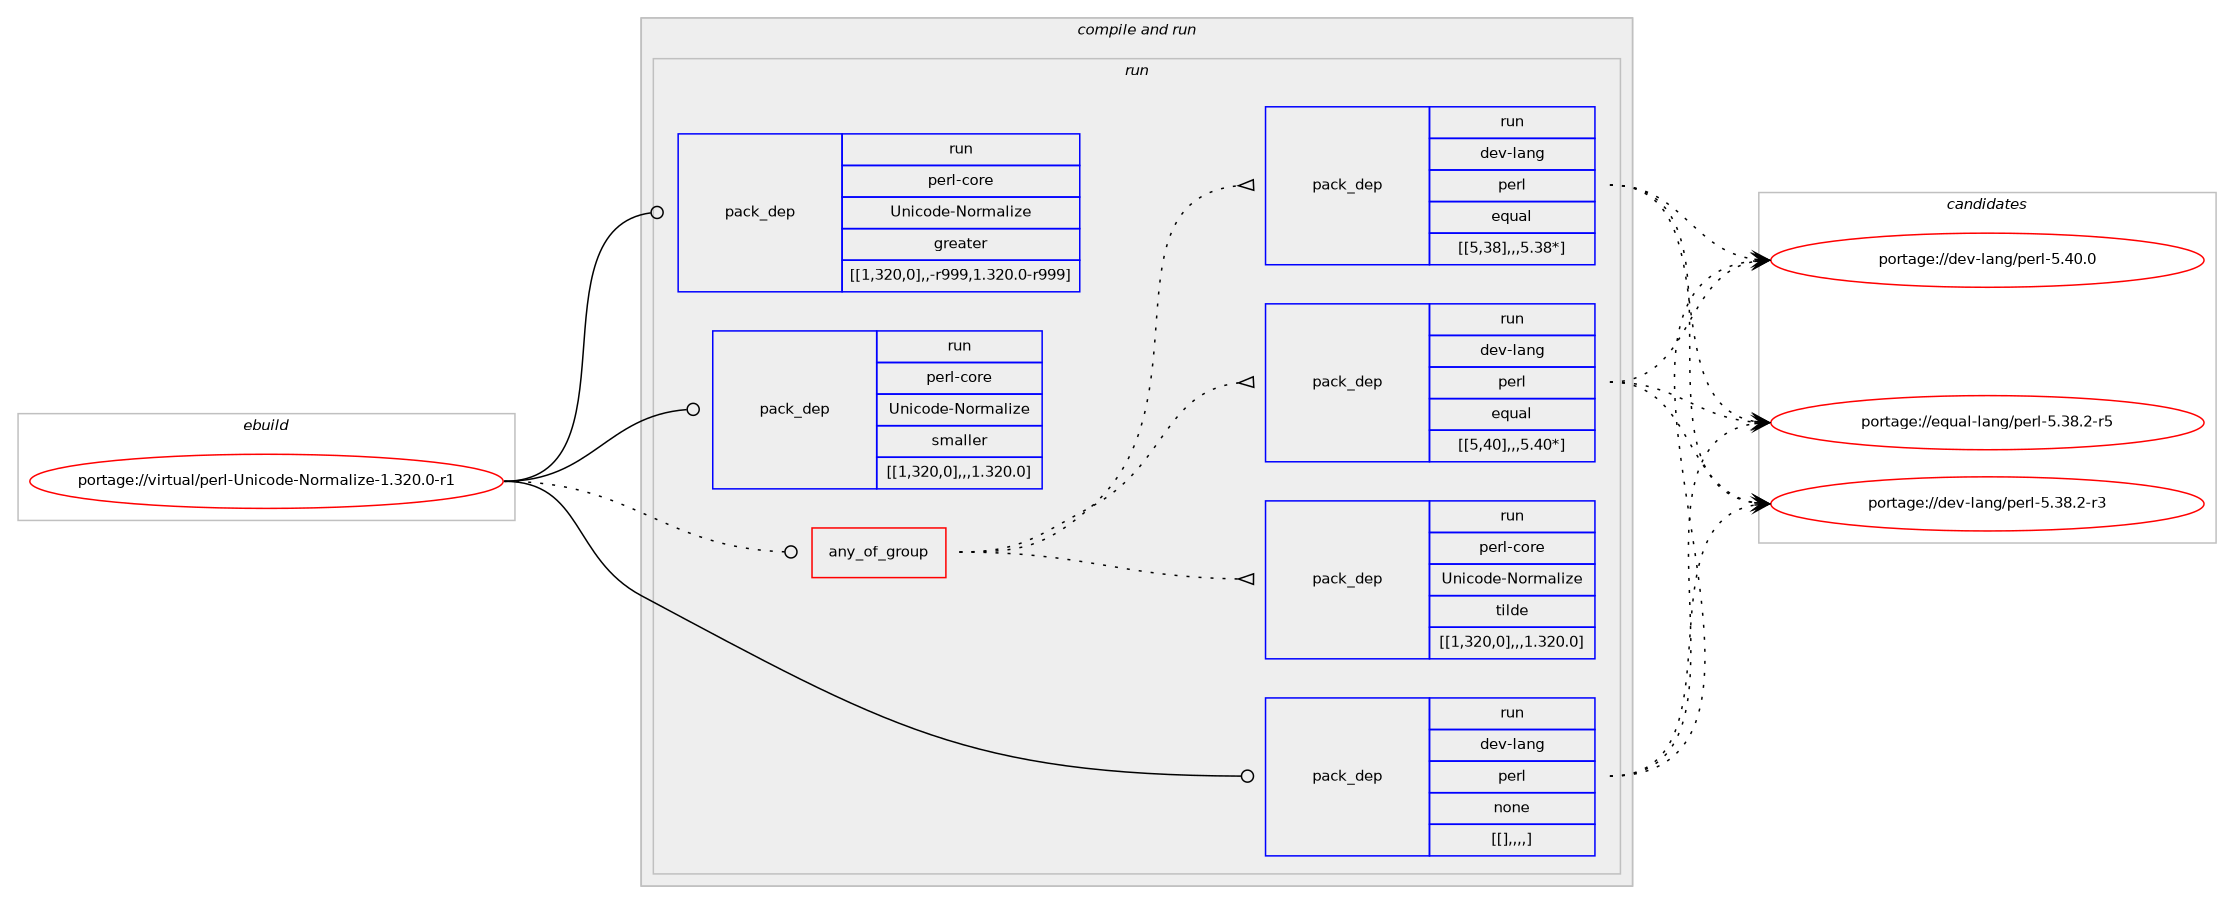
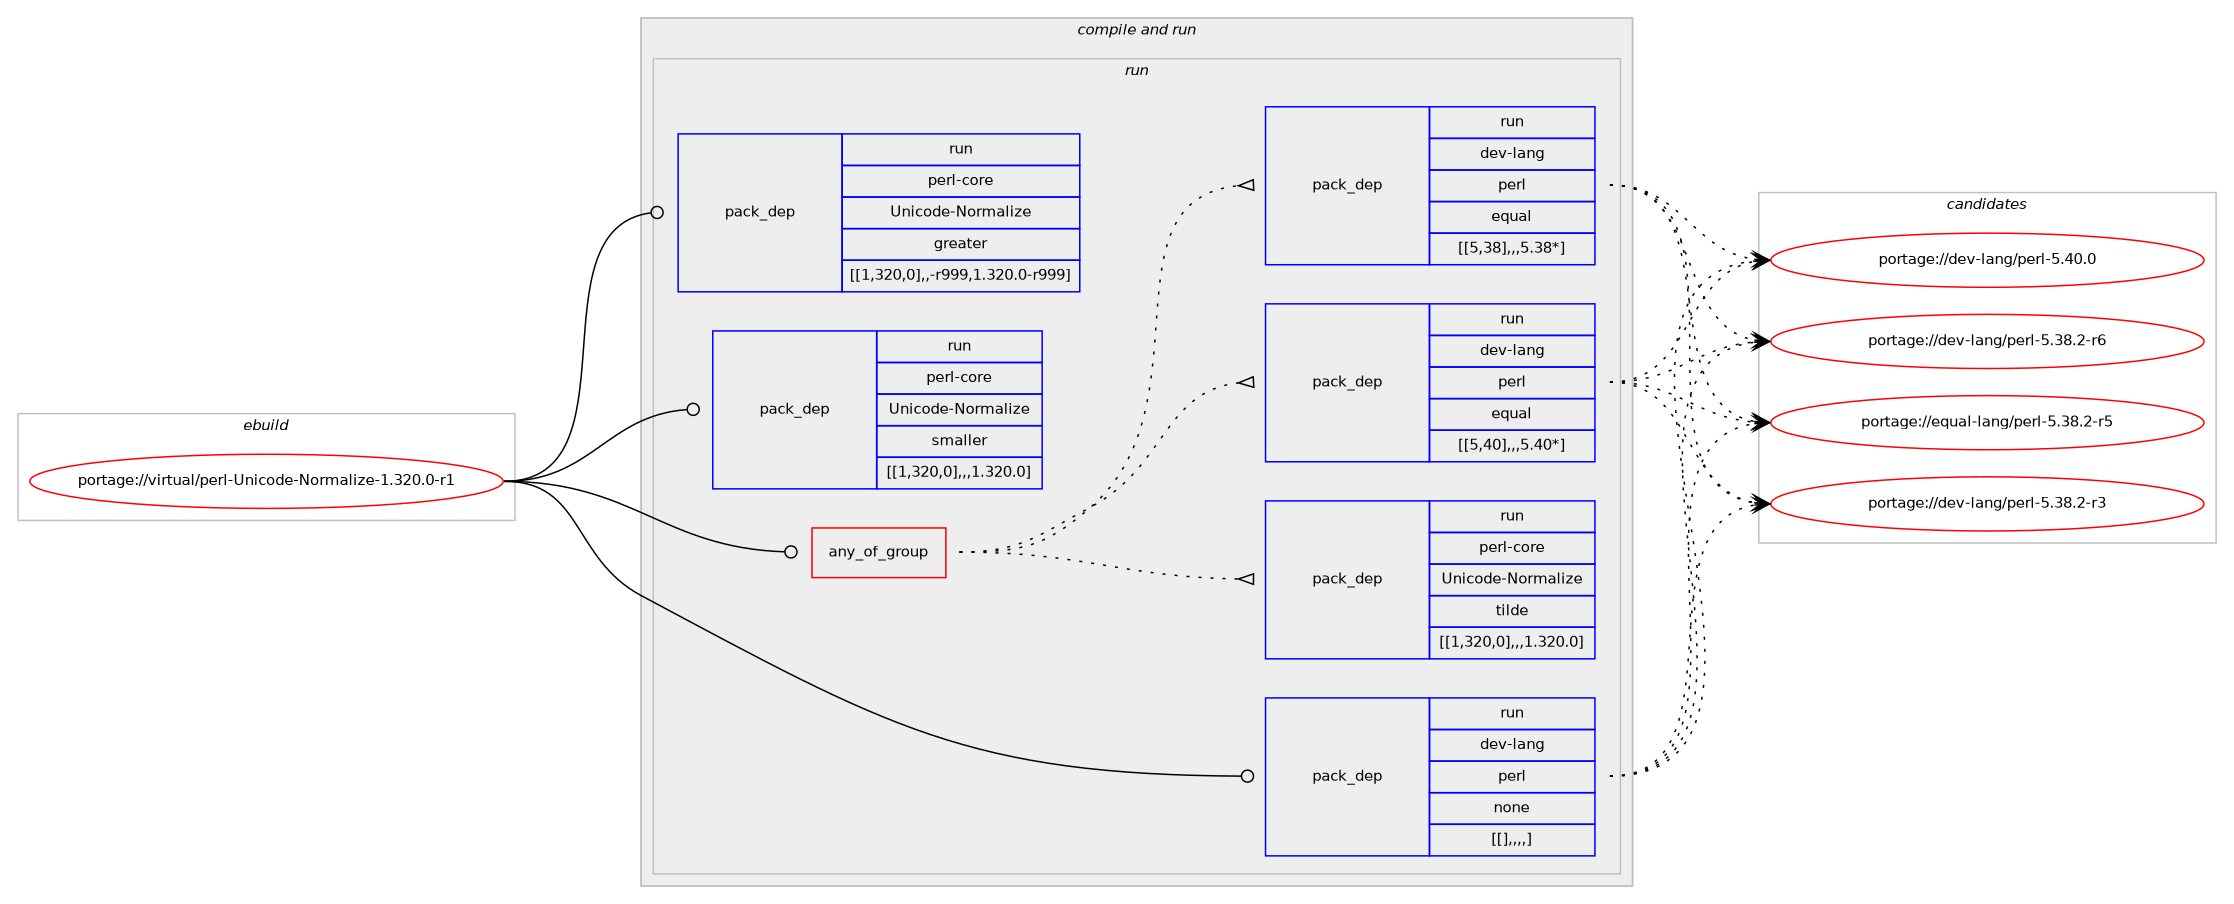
node "portage://dev-lang/perl-5.38.2-r6": added
edge "portage://virtual/perl-Unicode-Normalize-1.320.0-r1" -> "any_of_group": style dotted -> solid
